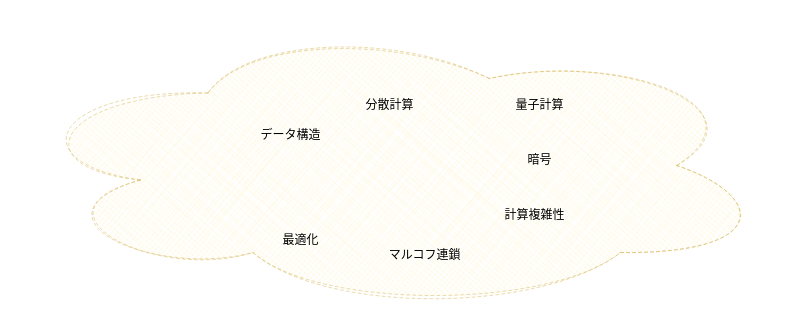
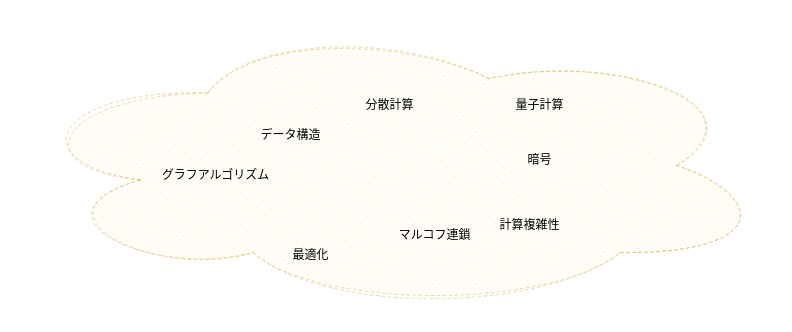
node "グラフアルゴリズム": added
node "計算複雑性": moved (535, 216) -> (530, 226)
node "最適化": moved (301, 241) -> (311, 256)
node "マルコフ連鎖": moved (425, 256) -> (435, 236)
